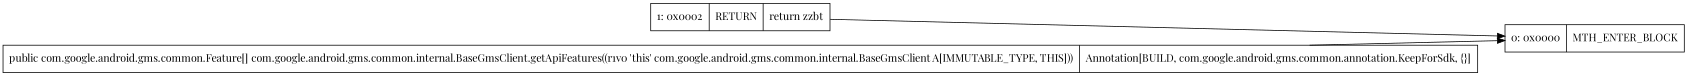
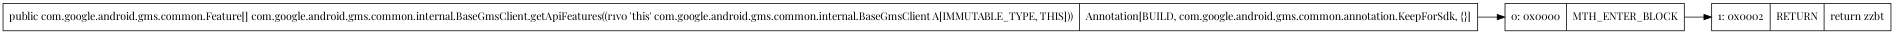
edge "1: 0x0002" -> "0: 0x0000": reversed
